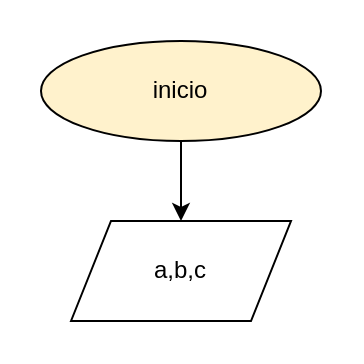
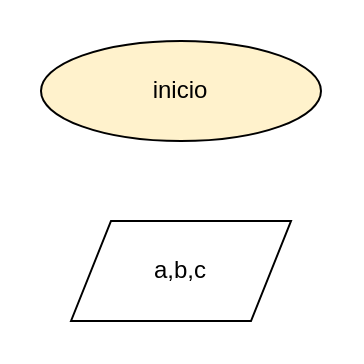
edge "inicio" -> "a,b,c": removed
